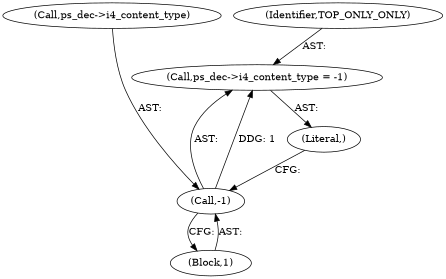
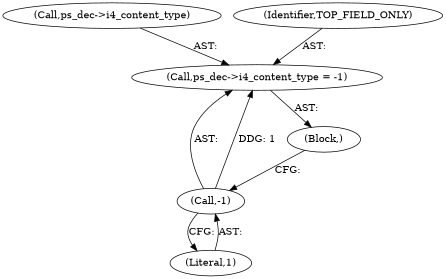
node "(Identifier,TOP_ONLY_ONLY)": label "(Identifier,TOP_ONLY_ONLY)" -> "(Identifier,TOP_FIELD_ONLY)"
edge "(Call,ps_dec->i4_content_type)" -> "(Call,-1)": now "(Call,ps_dec->i4_content_type)" -> "(Call,ps_dec->i4_content_type = -1)"
node "(Literal,)": label "(Literal,)" -> "(Block,)"
node "(Block,1)": label "(Block,1)" -> "(Literal,1)"
